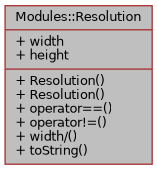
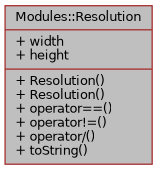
node "Modules::Resolution": text "+ width/()" -> "+ operator/()"
